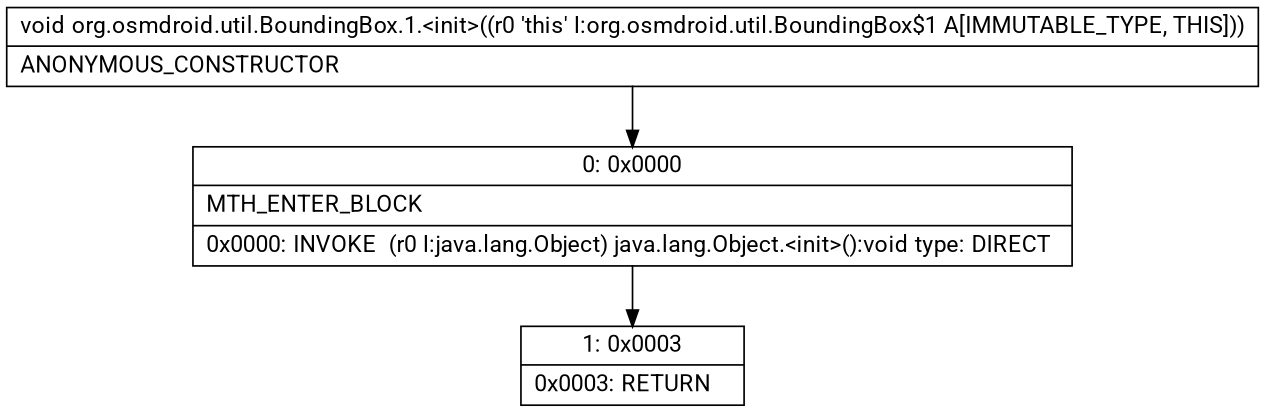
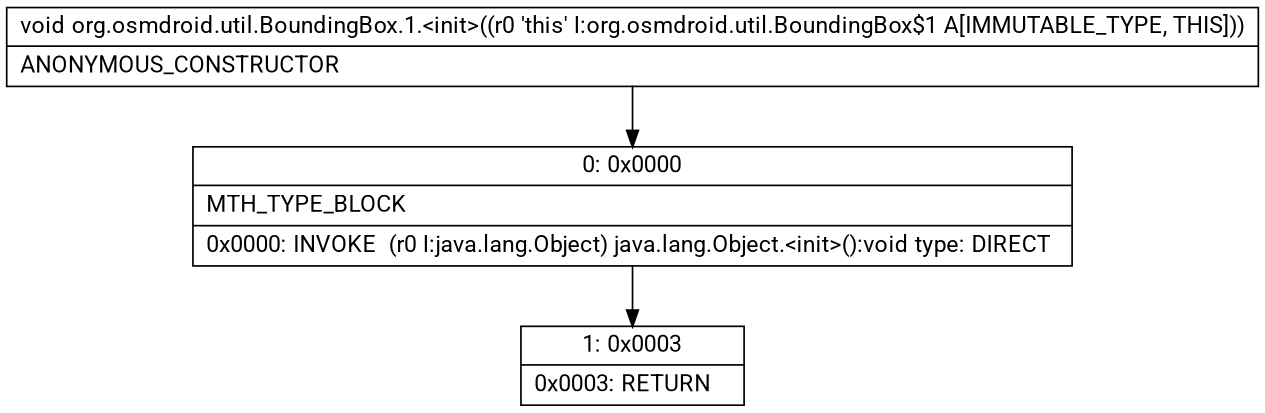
node "0: 0x0000": text "MTH_ENTER_BLOCK" -> "MTH_TYPE_BLOCK"
